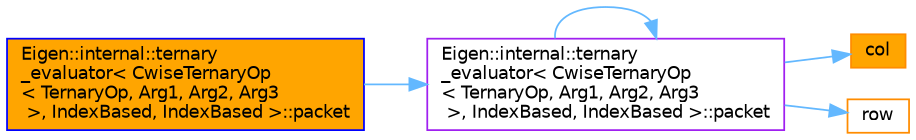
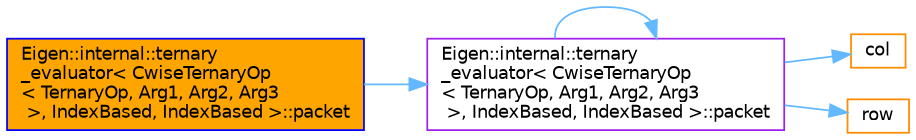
node "col": fillcolor orange -> white
